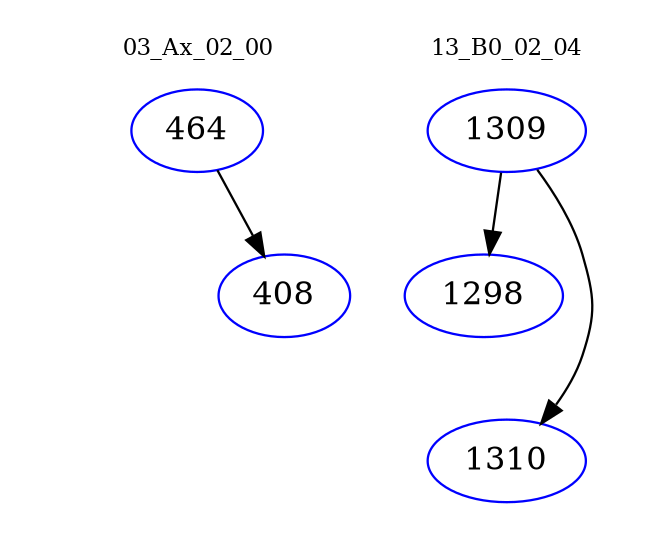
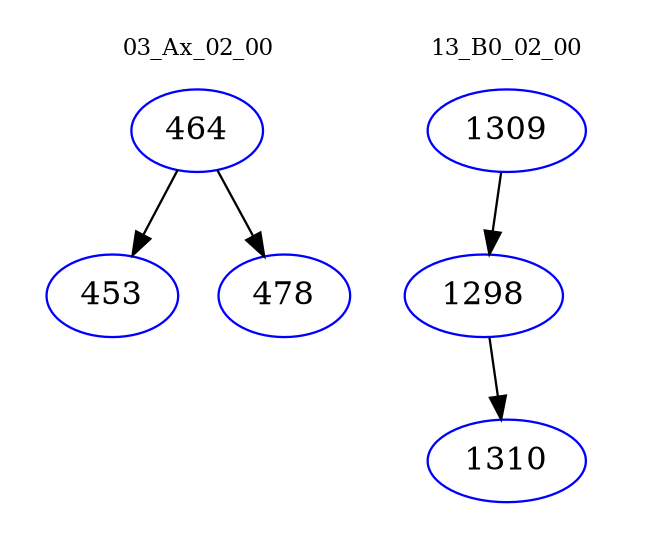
cluster "13_B0_02_04": label "13_B0_02_04" -> "13_B0_02_00"
edge "1309" -> "1310": now "1298" -> "1310"
node "453": added
node "408": label "408" -> "478"
